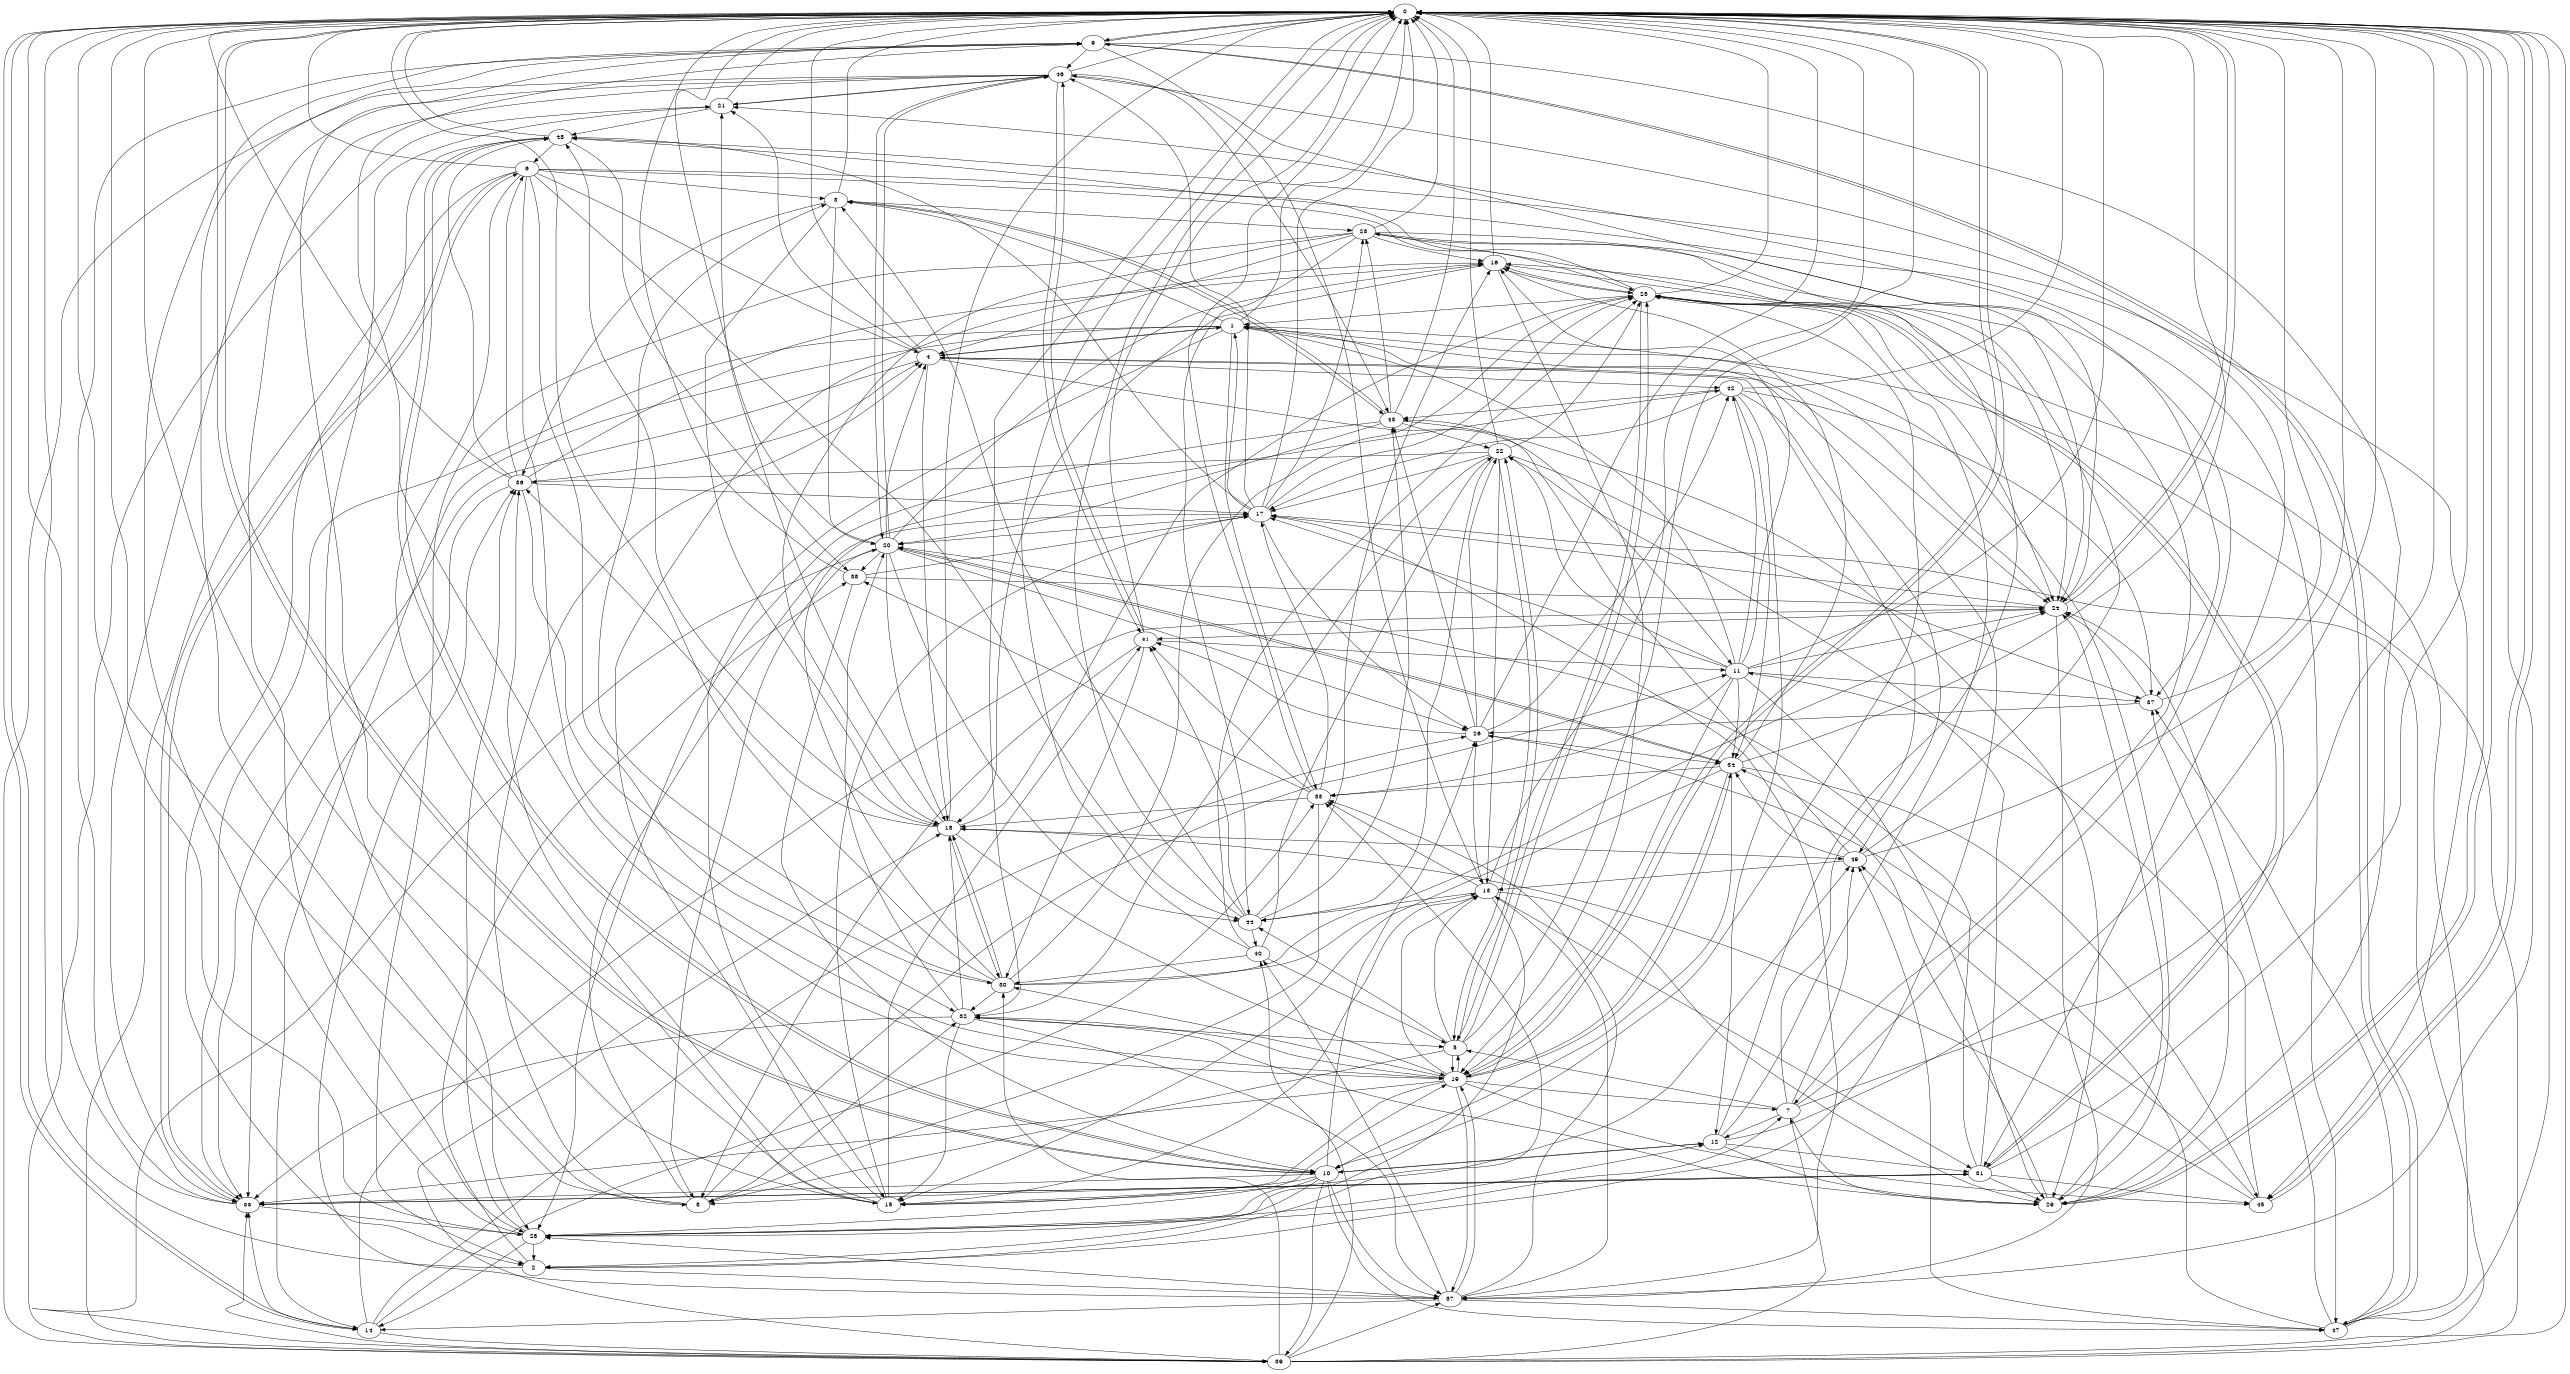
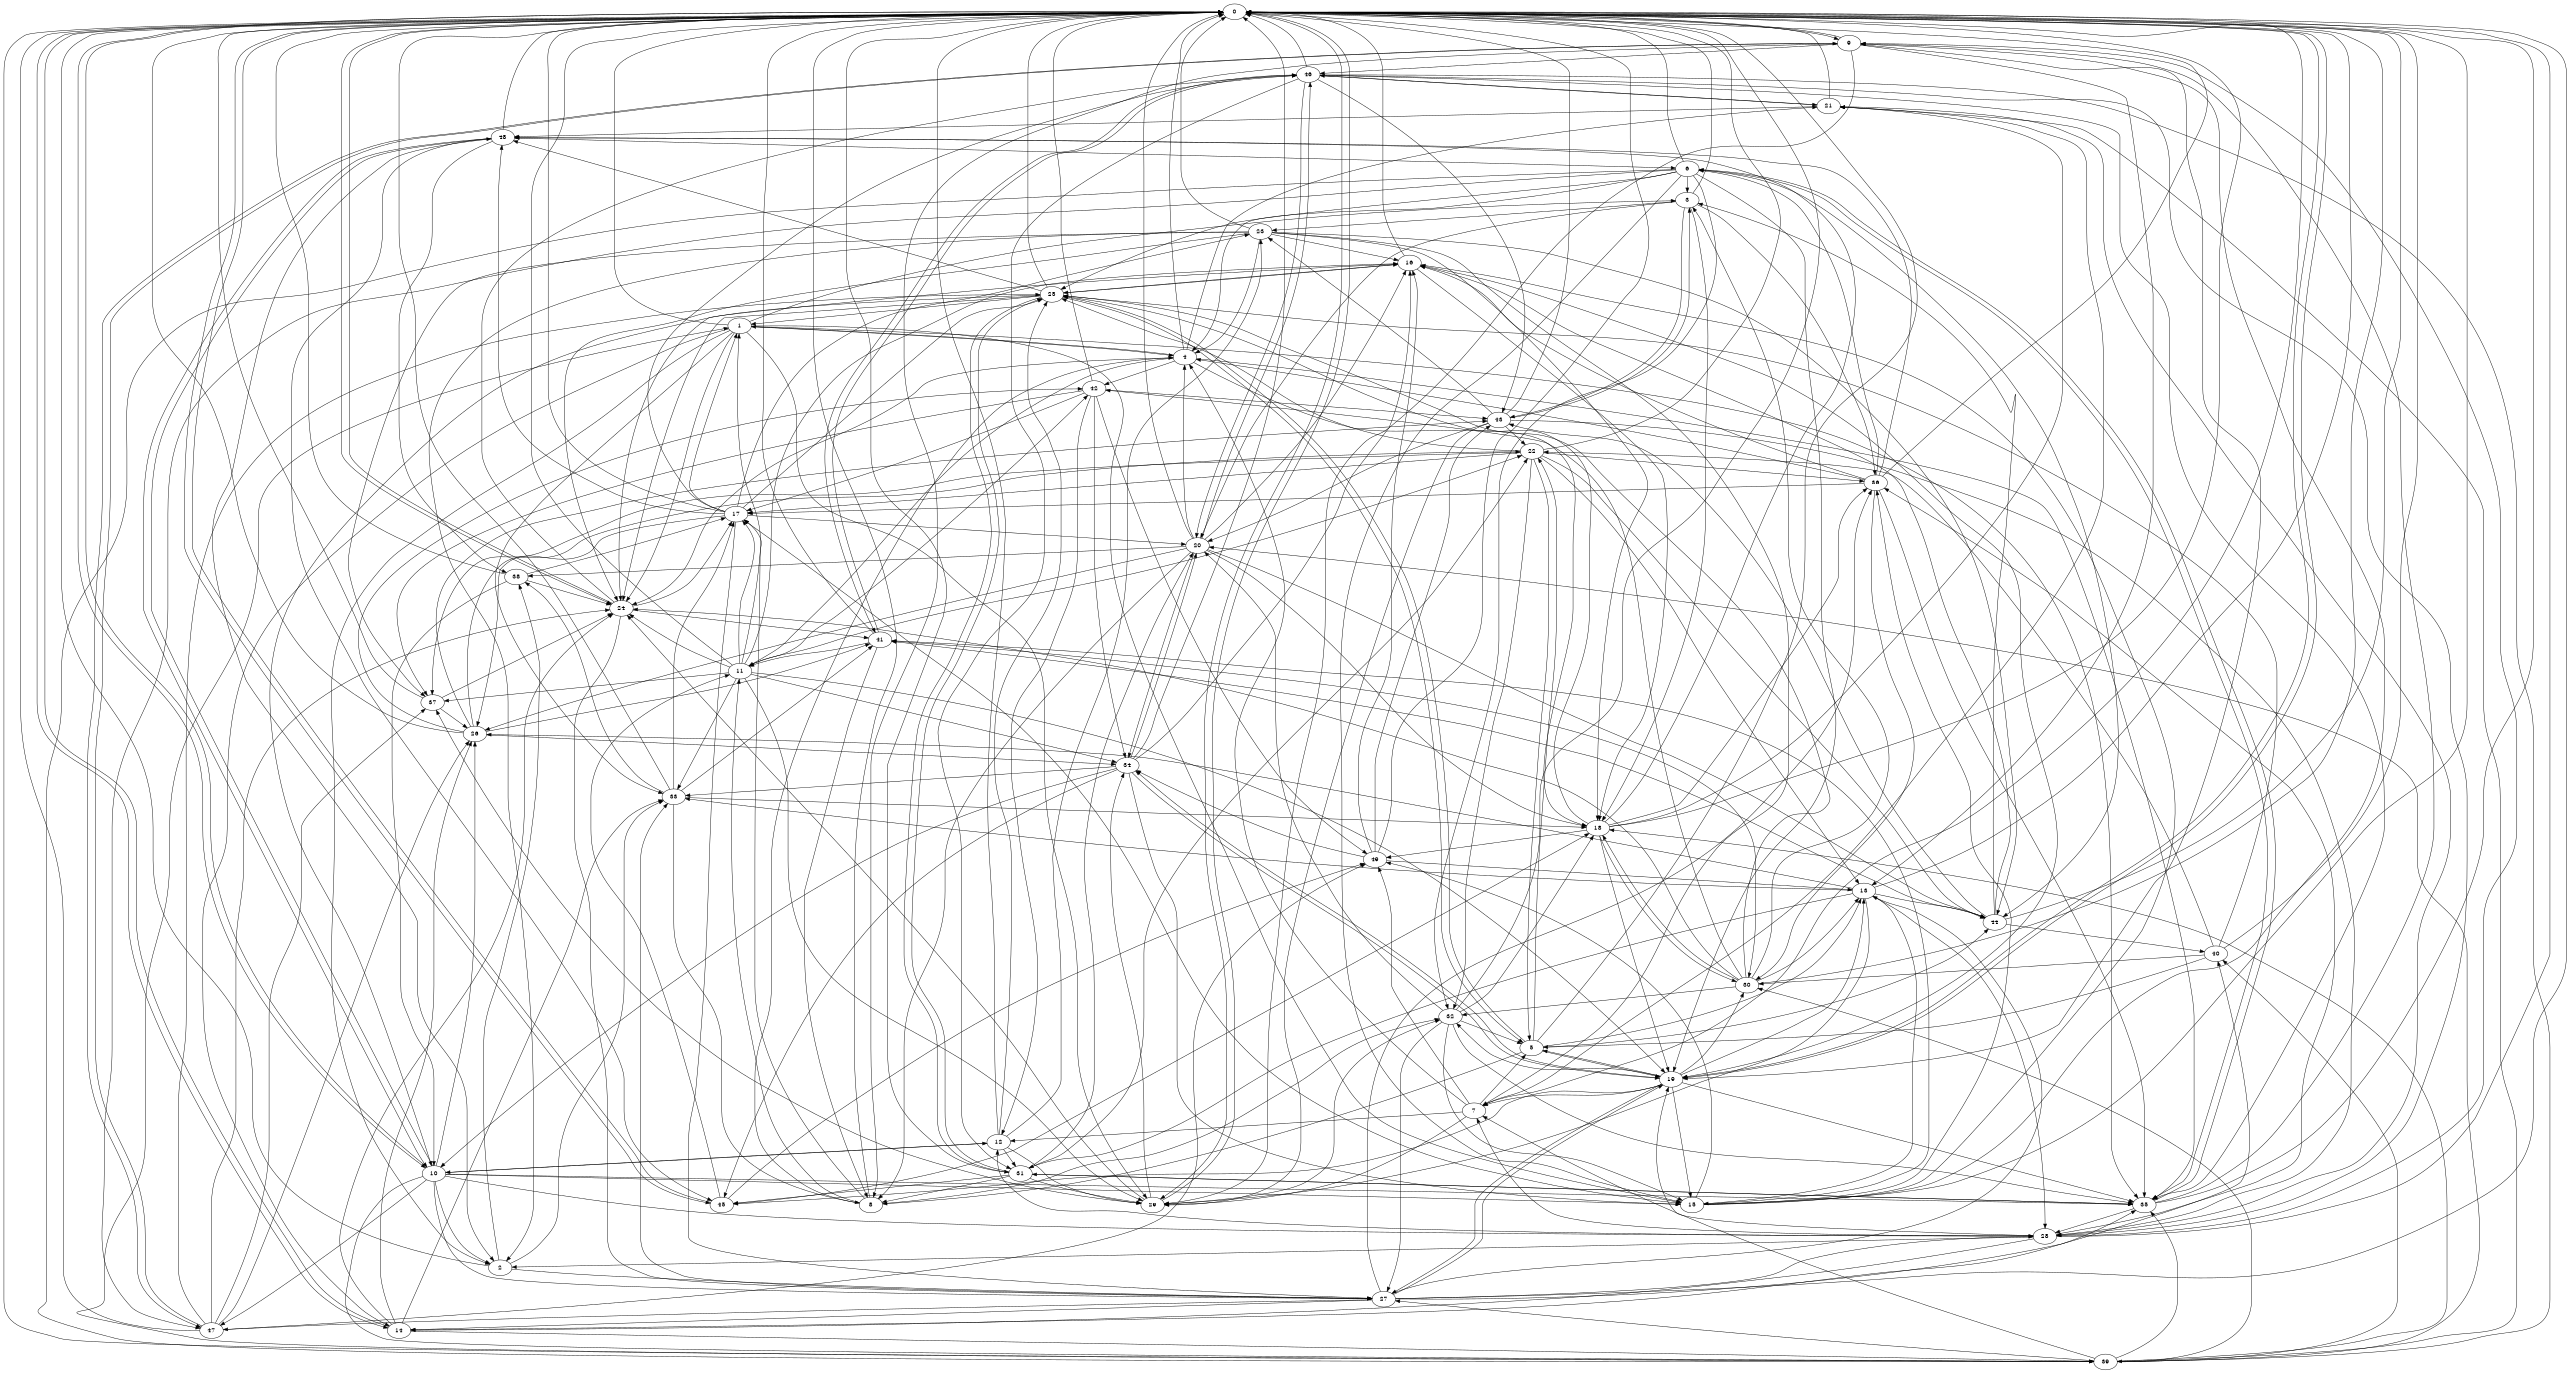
edge "39" -> "17": removed
node "57": label "57" -> "27"
